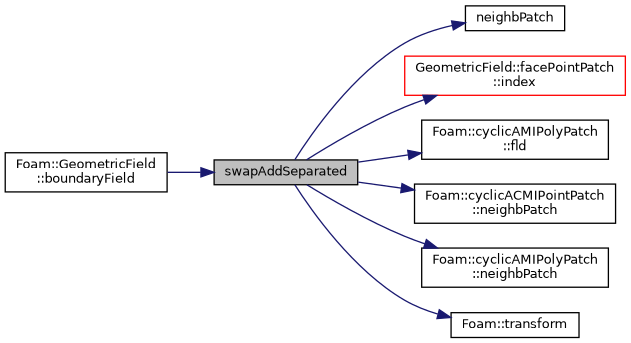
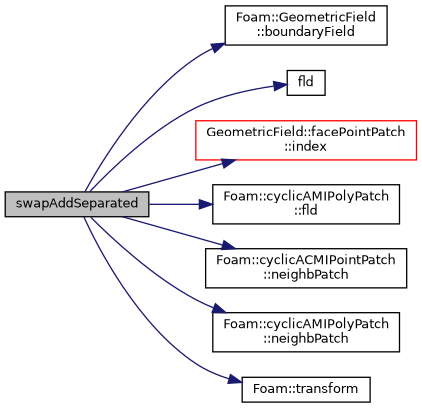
node "neighbPatch": label "neighbPatch" -> "fld"
edge "Foam::GeometricField ::boundaryField" -> "swapAddSeparated": reversed
